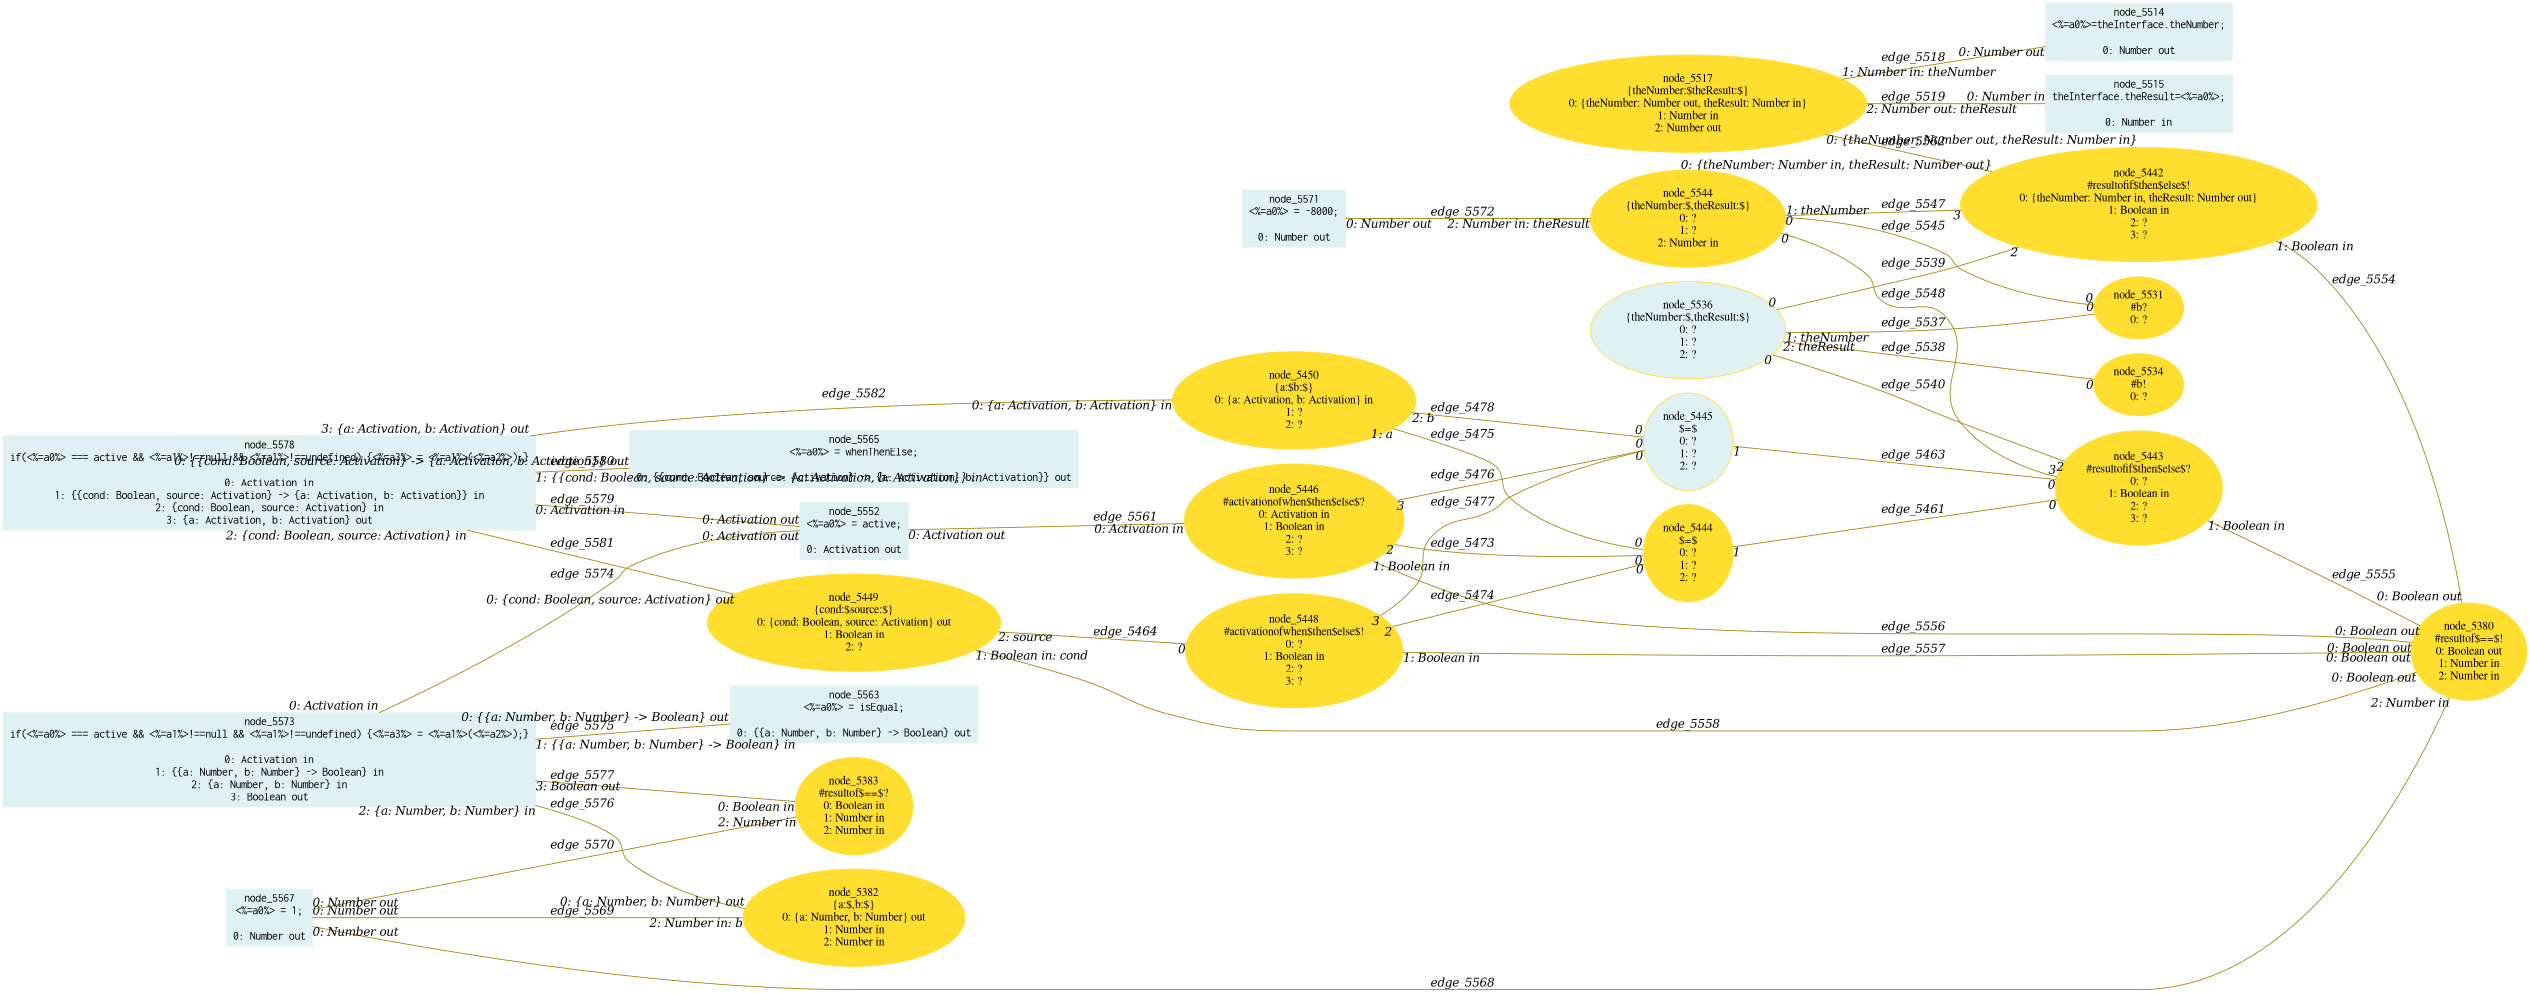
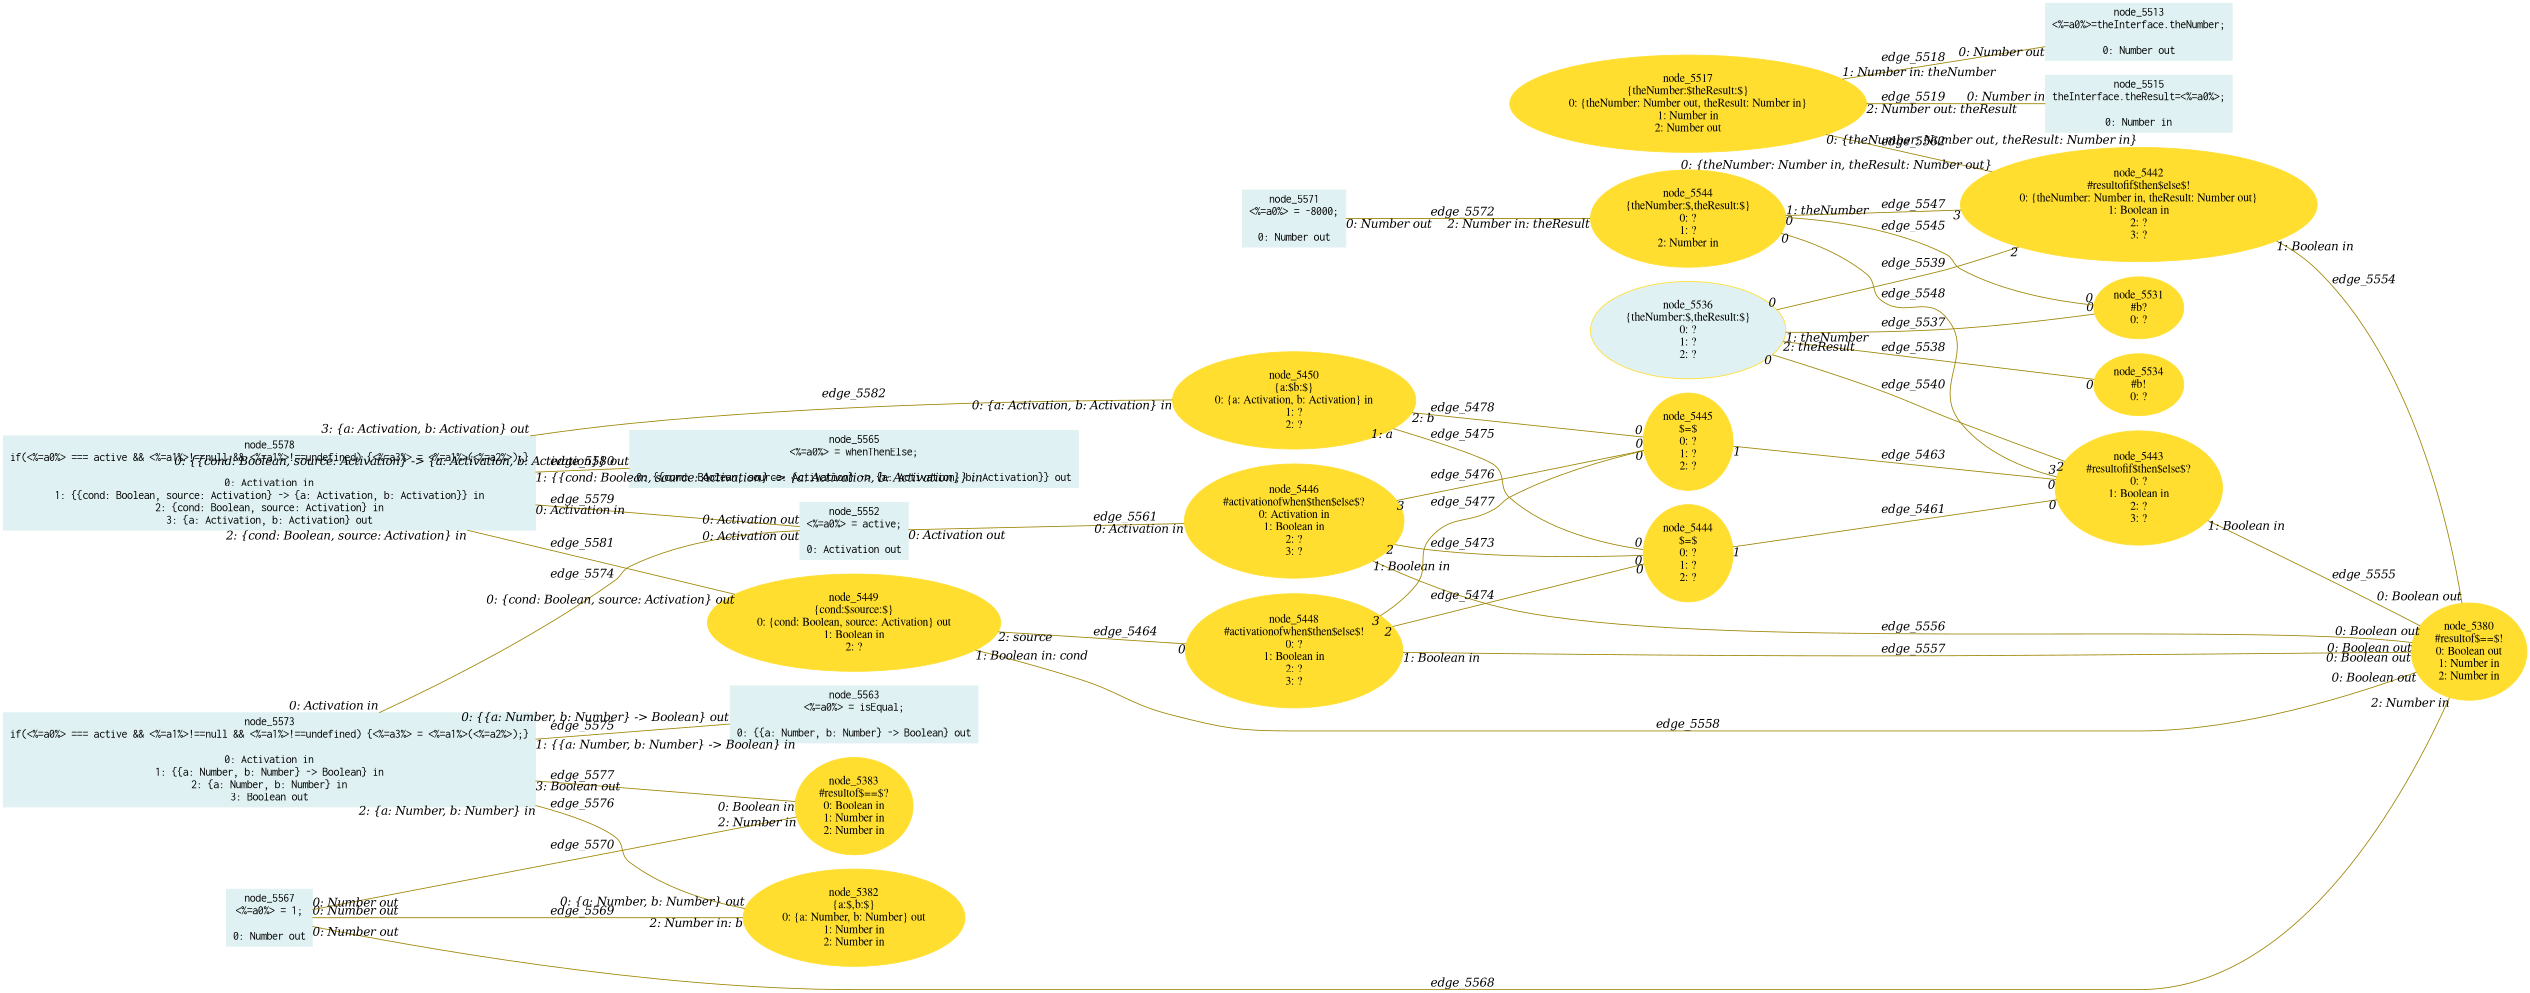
node "node_5514 <%=a0%>=theInterface.theNumber; 0: Number out": label "node_5514 <%=a0%>=theInterface.theNumber; 0: Number out" -> "node_5513 <%=a0%>=theInterface.theNumber; 0: Number out"
node "node_5445 $=$ 0: ? 1: ? 2: ?": fillcolor #dff1f2 -> #ffde2f
